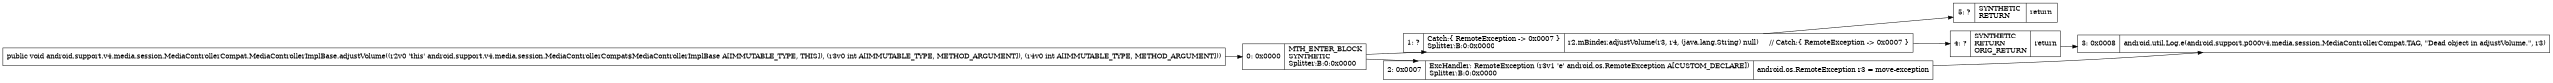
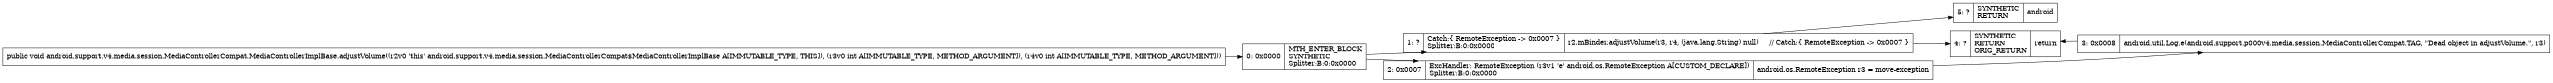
node "5: ?": text "return" -> "android"
edge "4: ?" -> "3: 0x0008": reversed
